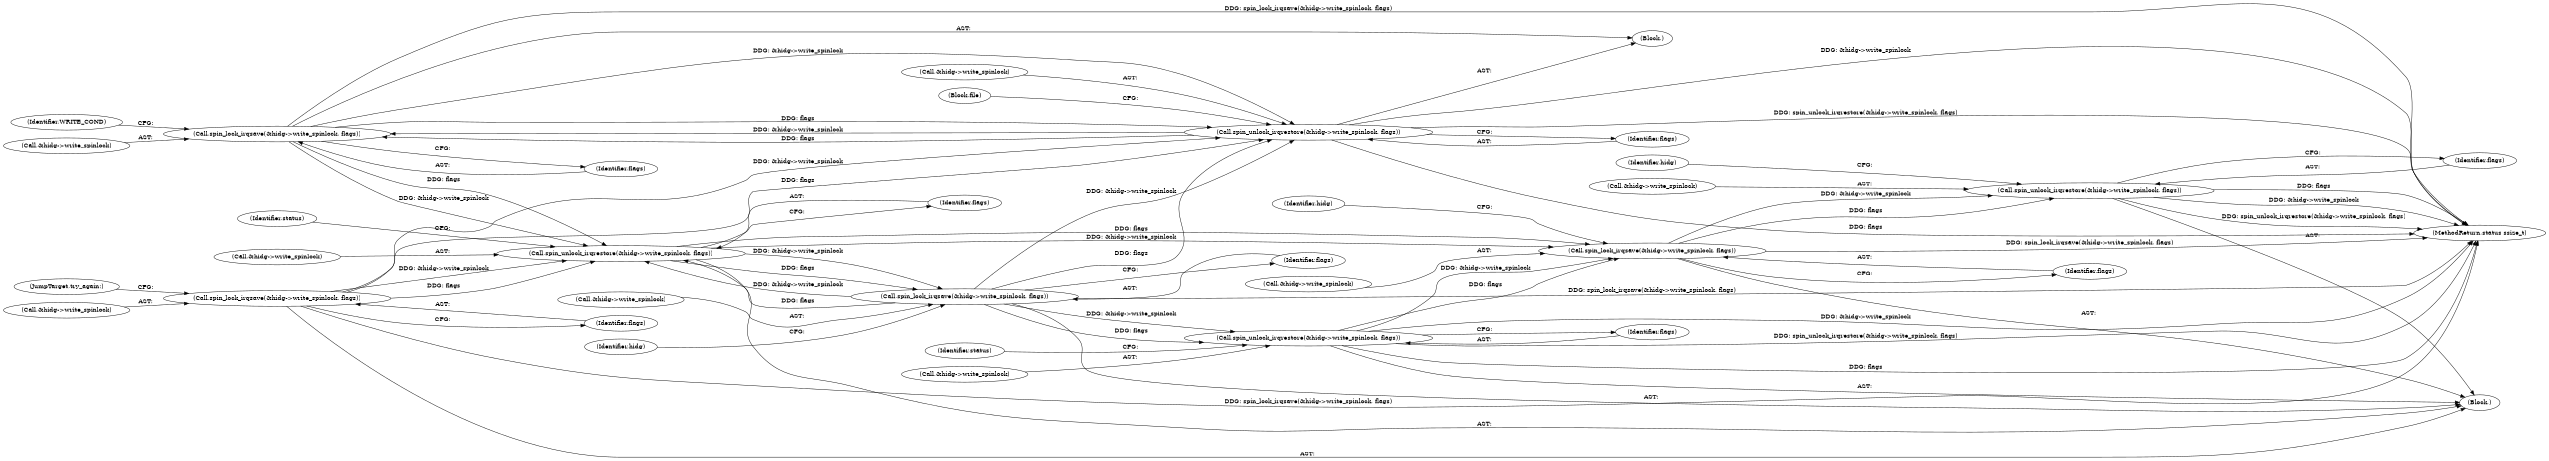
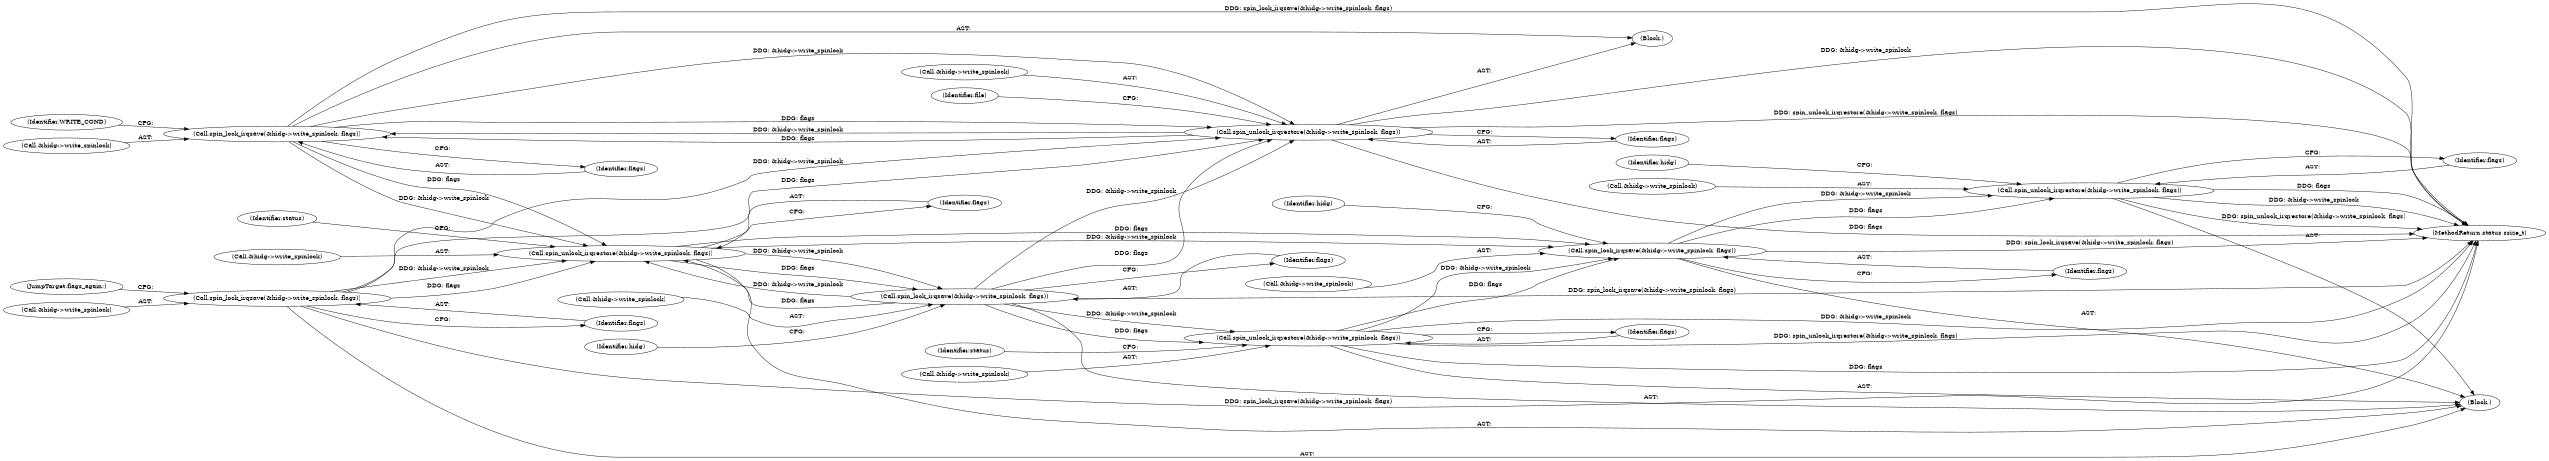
node "(Block,file)": label "(Block,file)" -> "(Identifier,file)"
node "(JumpTarget,try_again:)": label "(JumpTarget,try_again:)" -> "(JumpTarget,flags_again:)"
